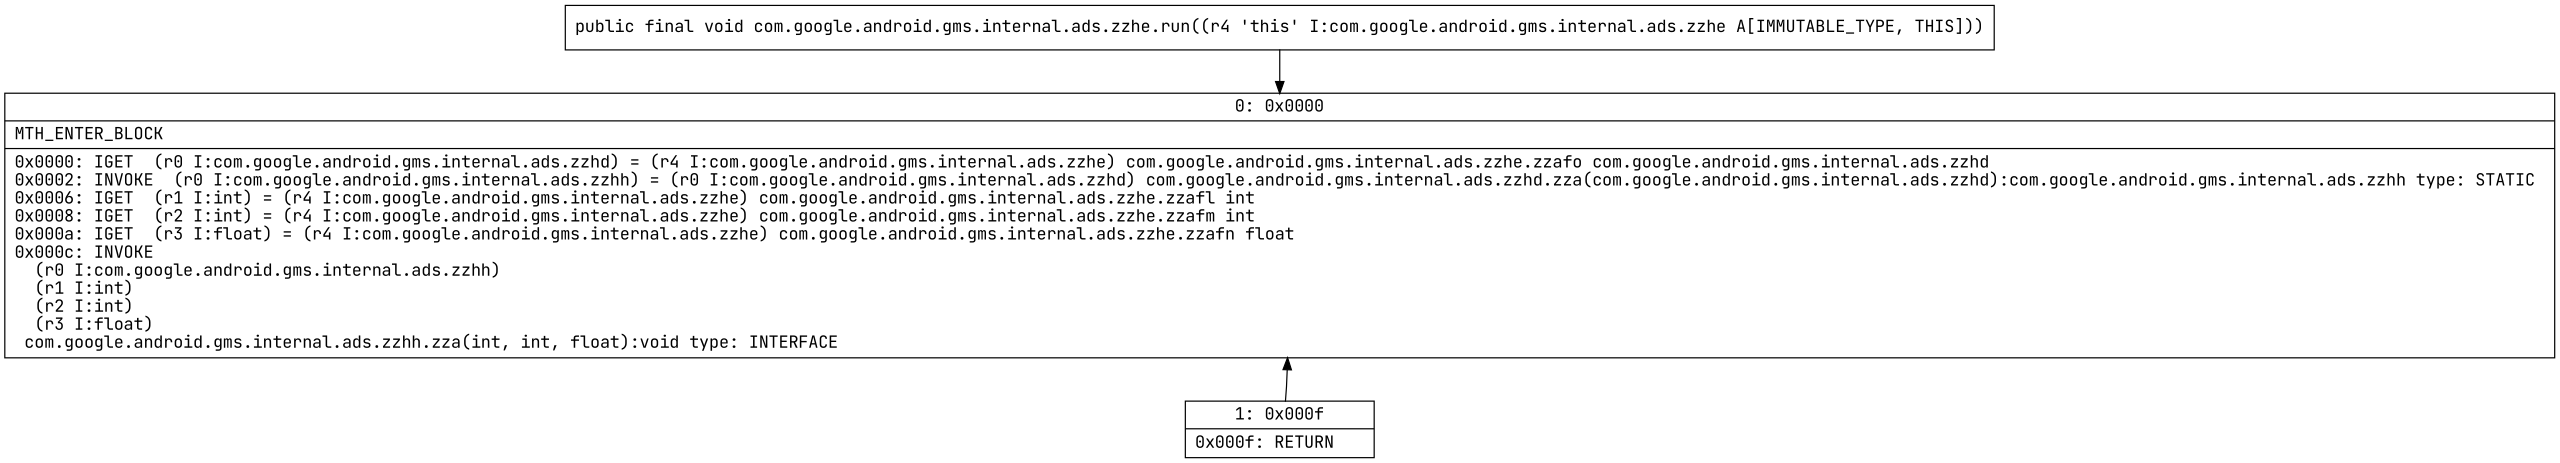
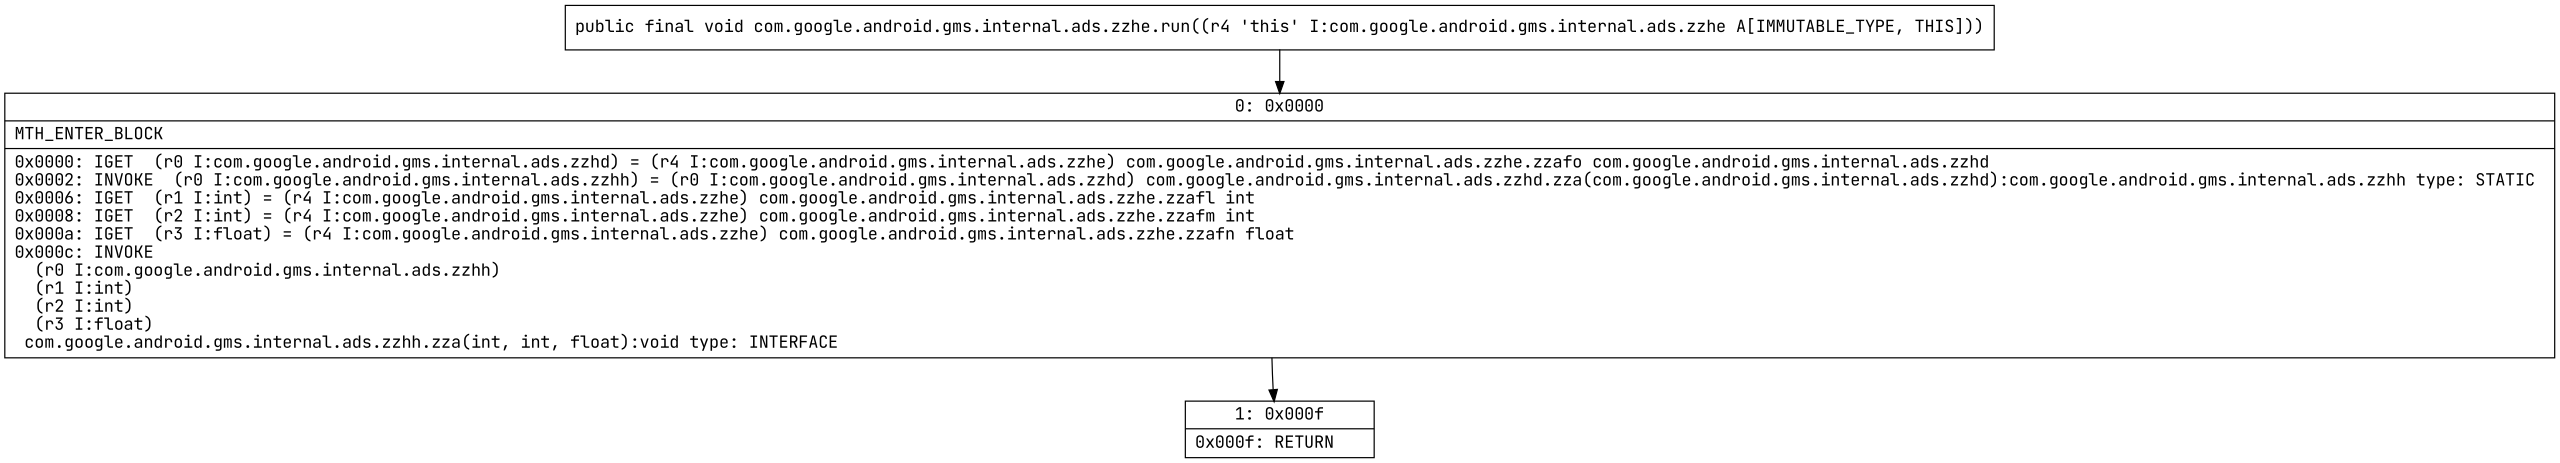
edge "1: 0x000f" -> "0: 0x0000": reversed
